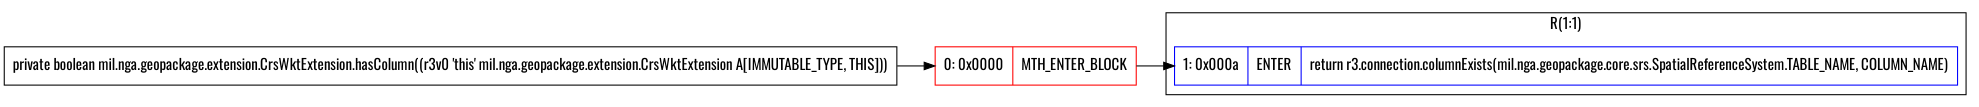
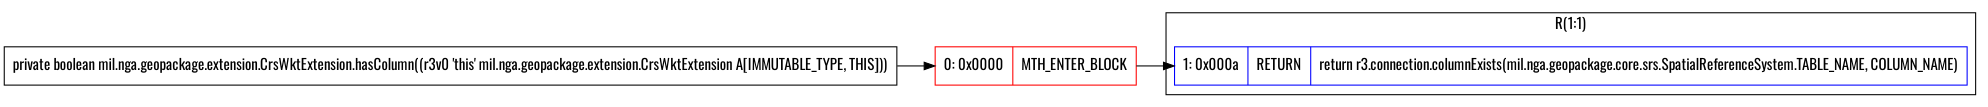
node "1: 0x000a": text "ENTER" -> "RETURN"
